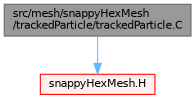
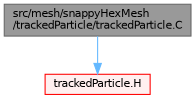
node "snappyHexMesh.H": label "snappyHexMesh.H" -> "trackedParticle.H"
